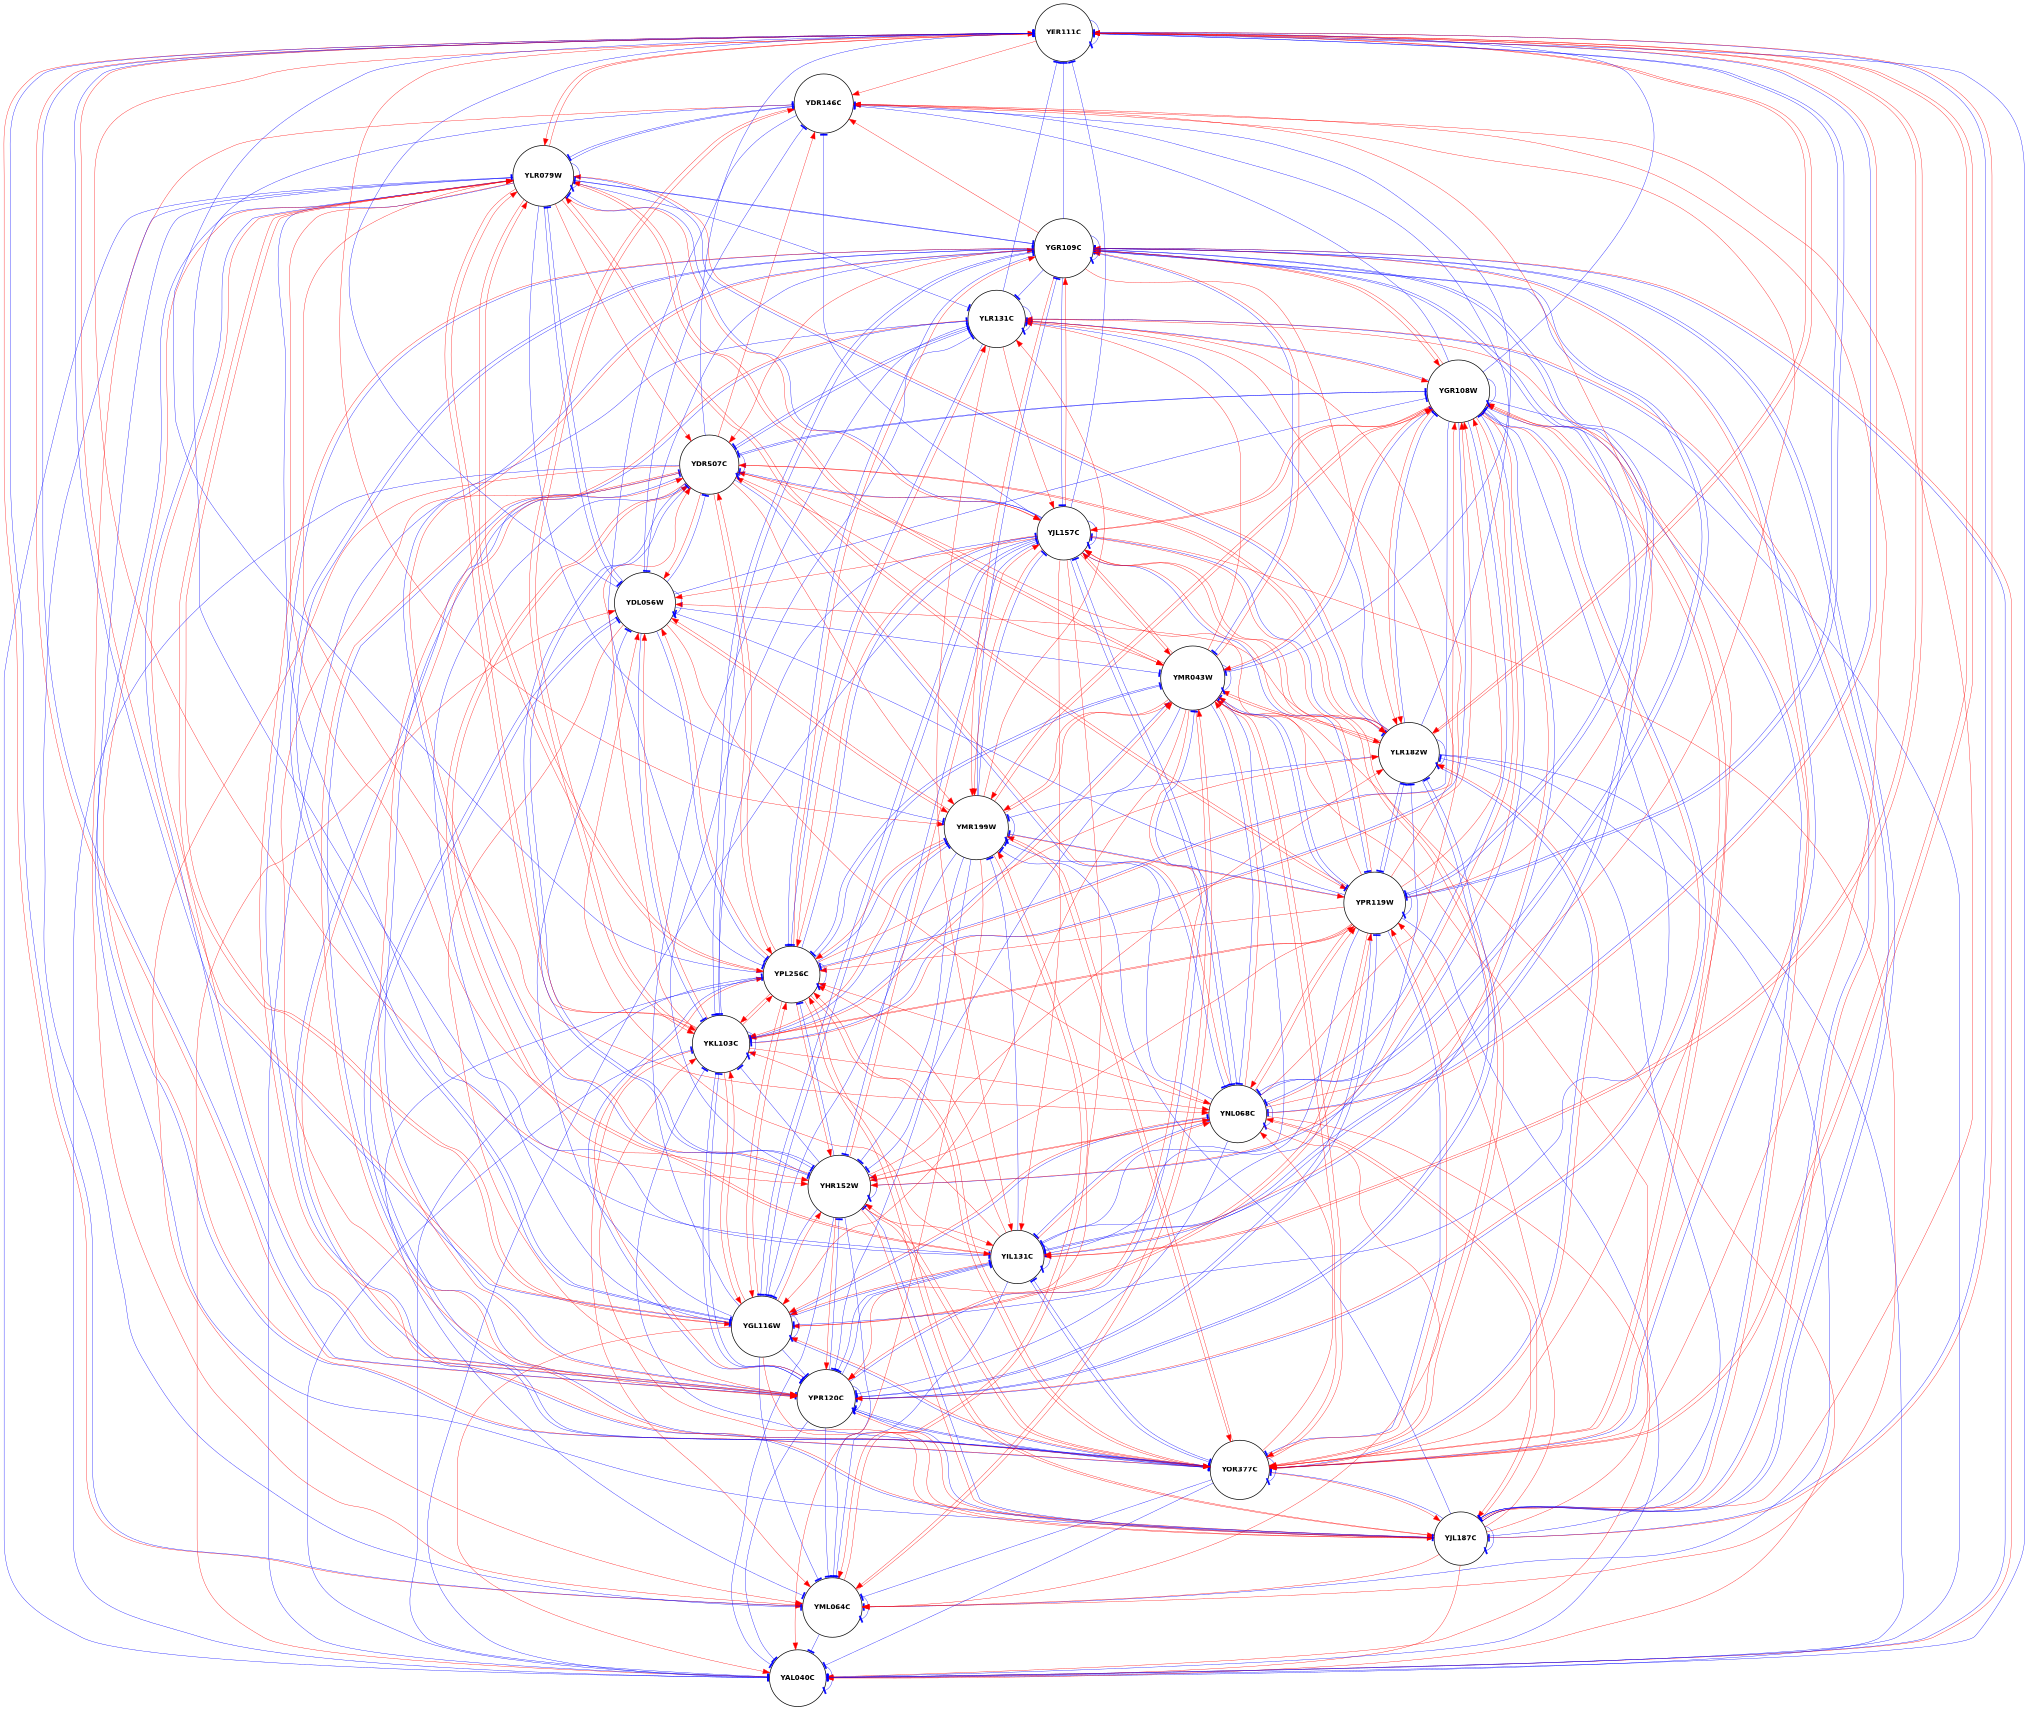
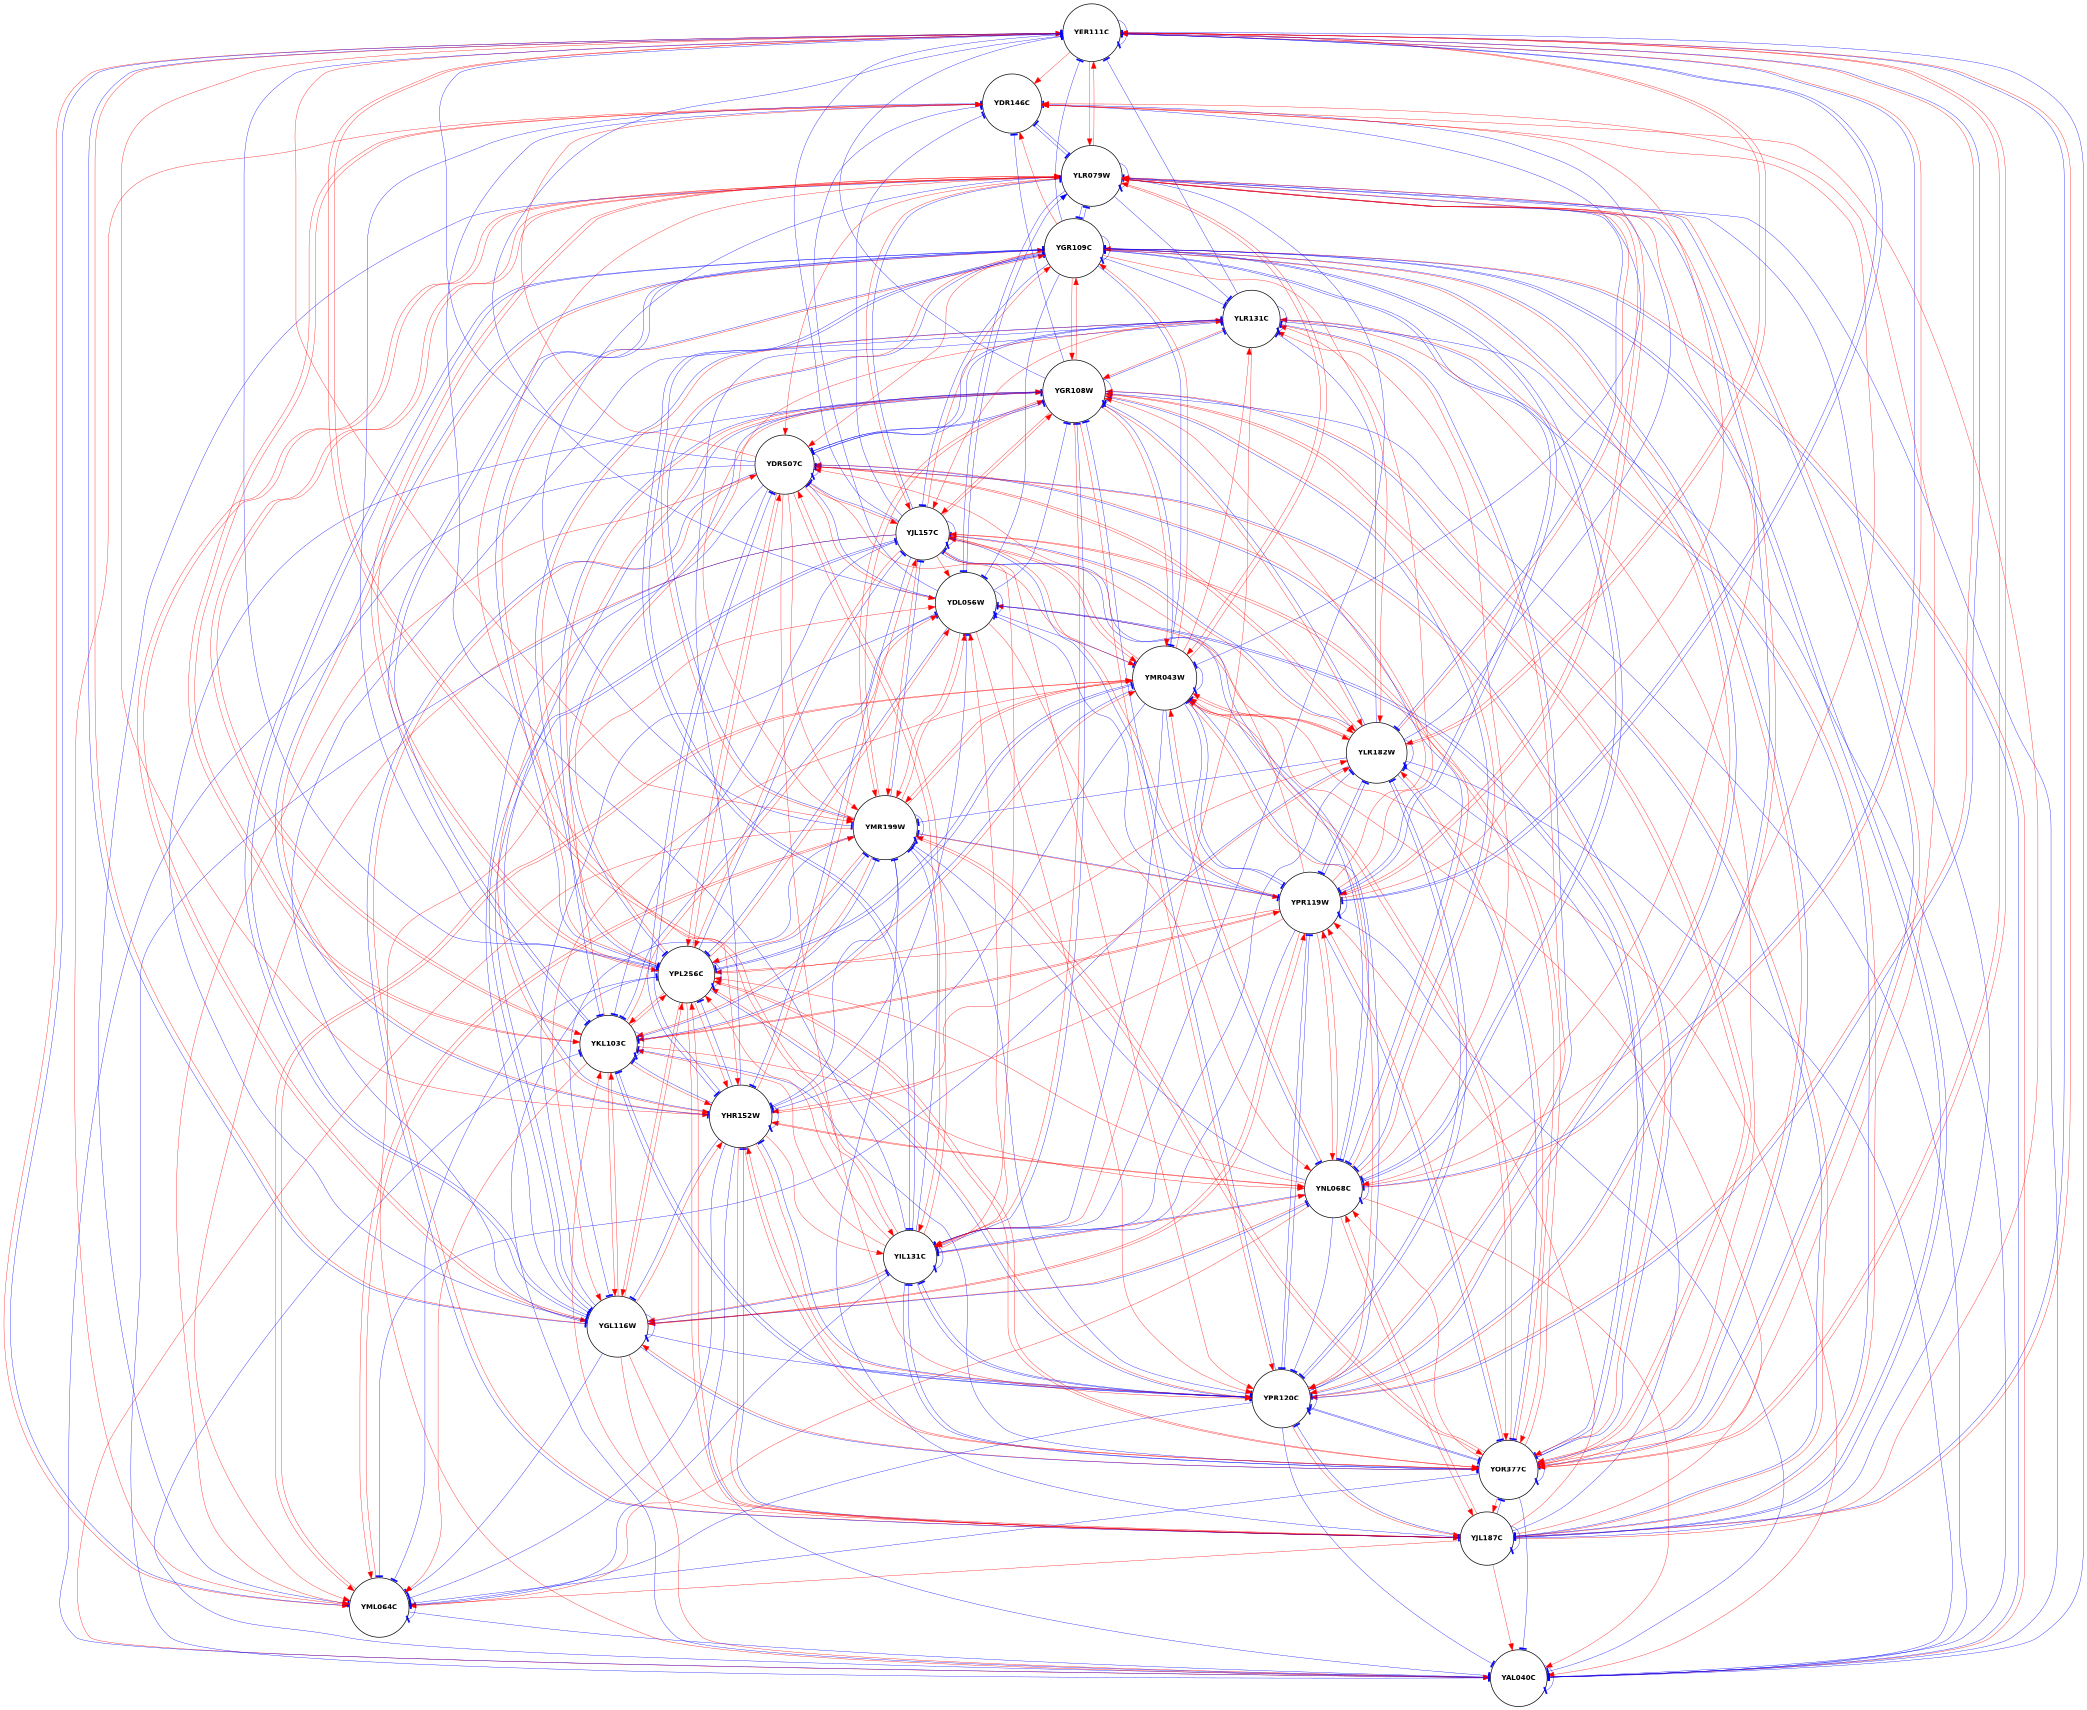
edge "YDL056W" -> "YLR079W": arrowhead tee -> normal
edge "YKL103C" -> "YDR507C": now "YKL103C" -> "YHR152W"
edge "YHR152W" -> "YDL056W": added
